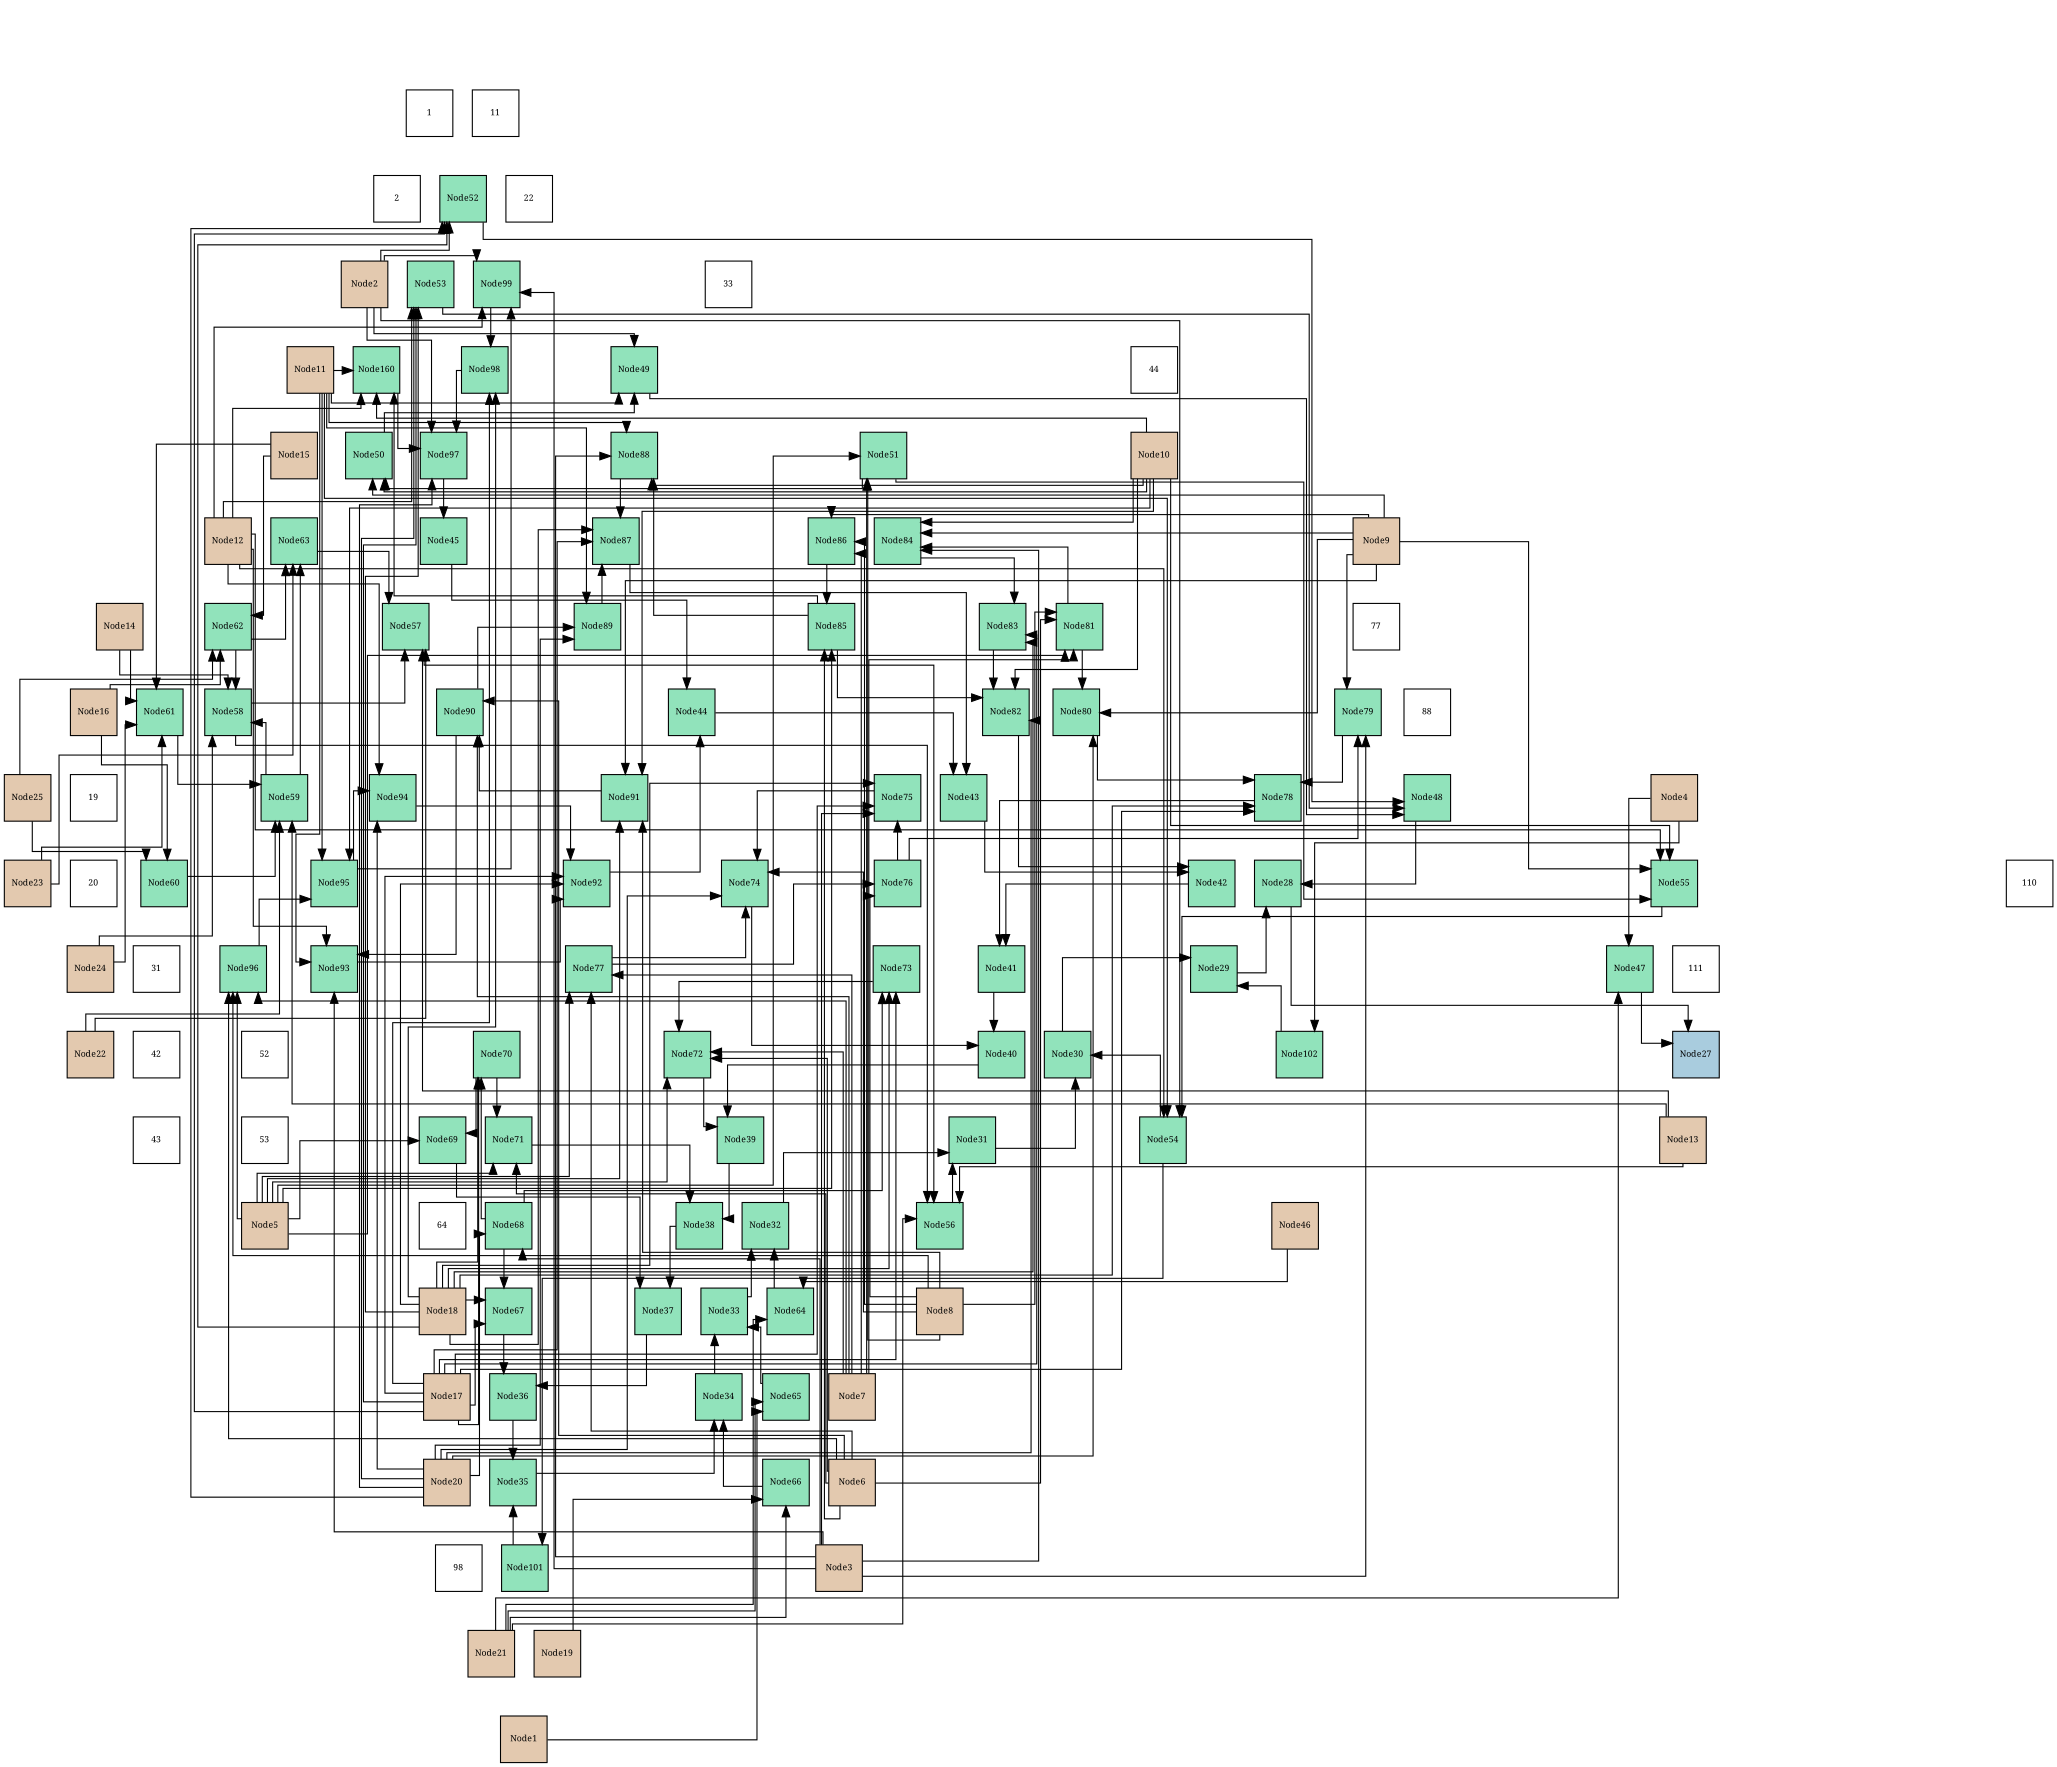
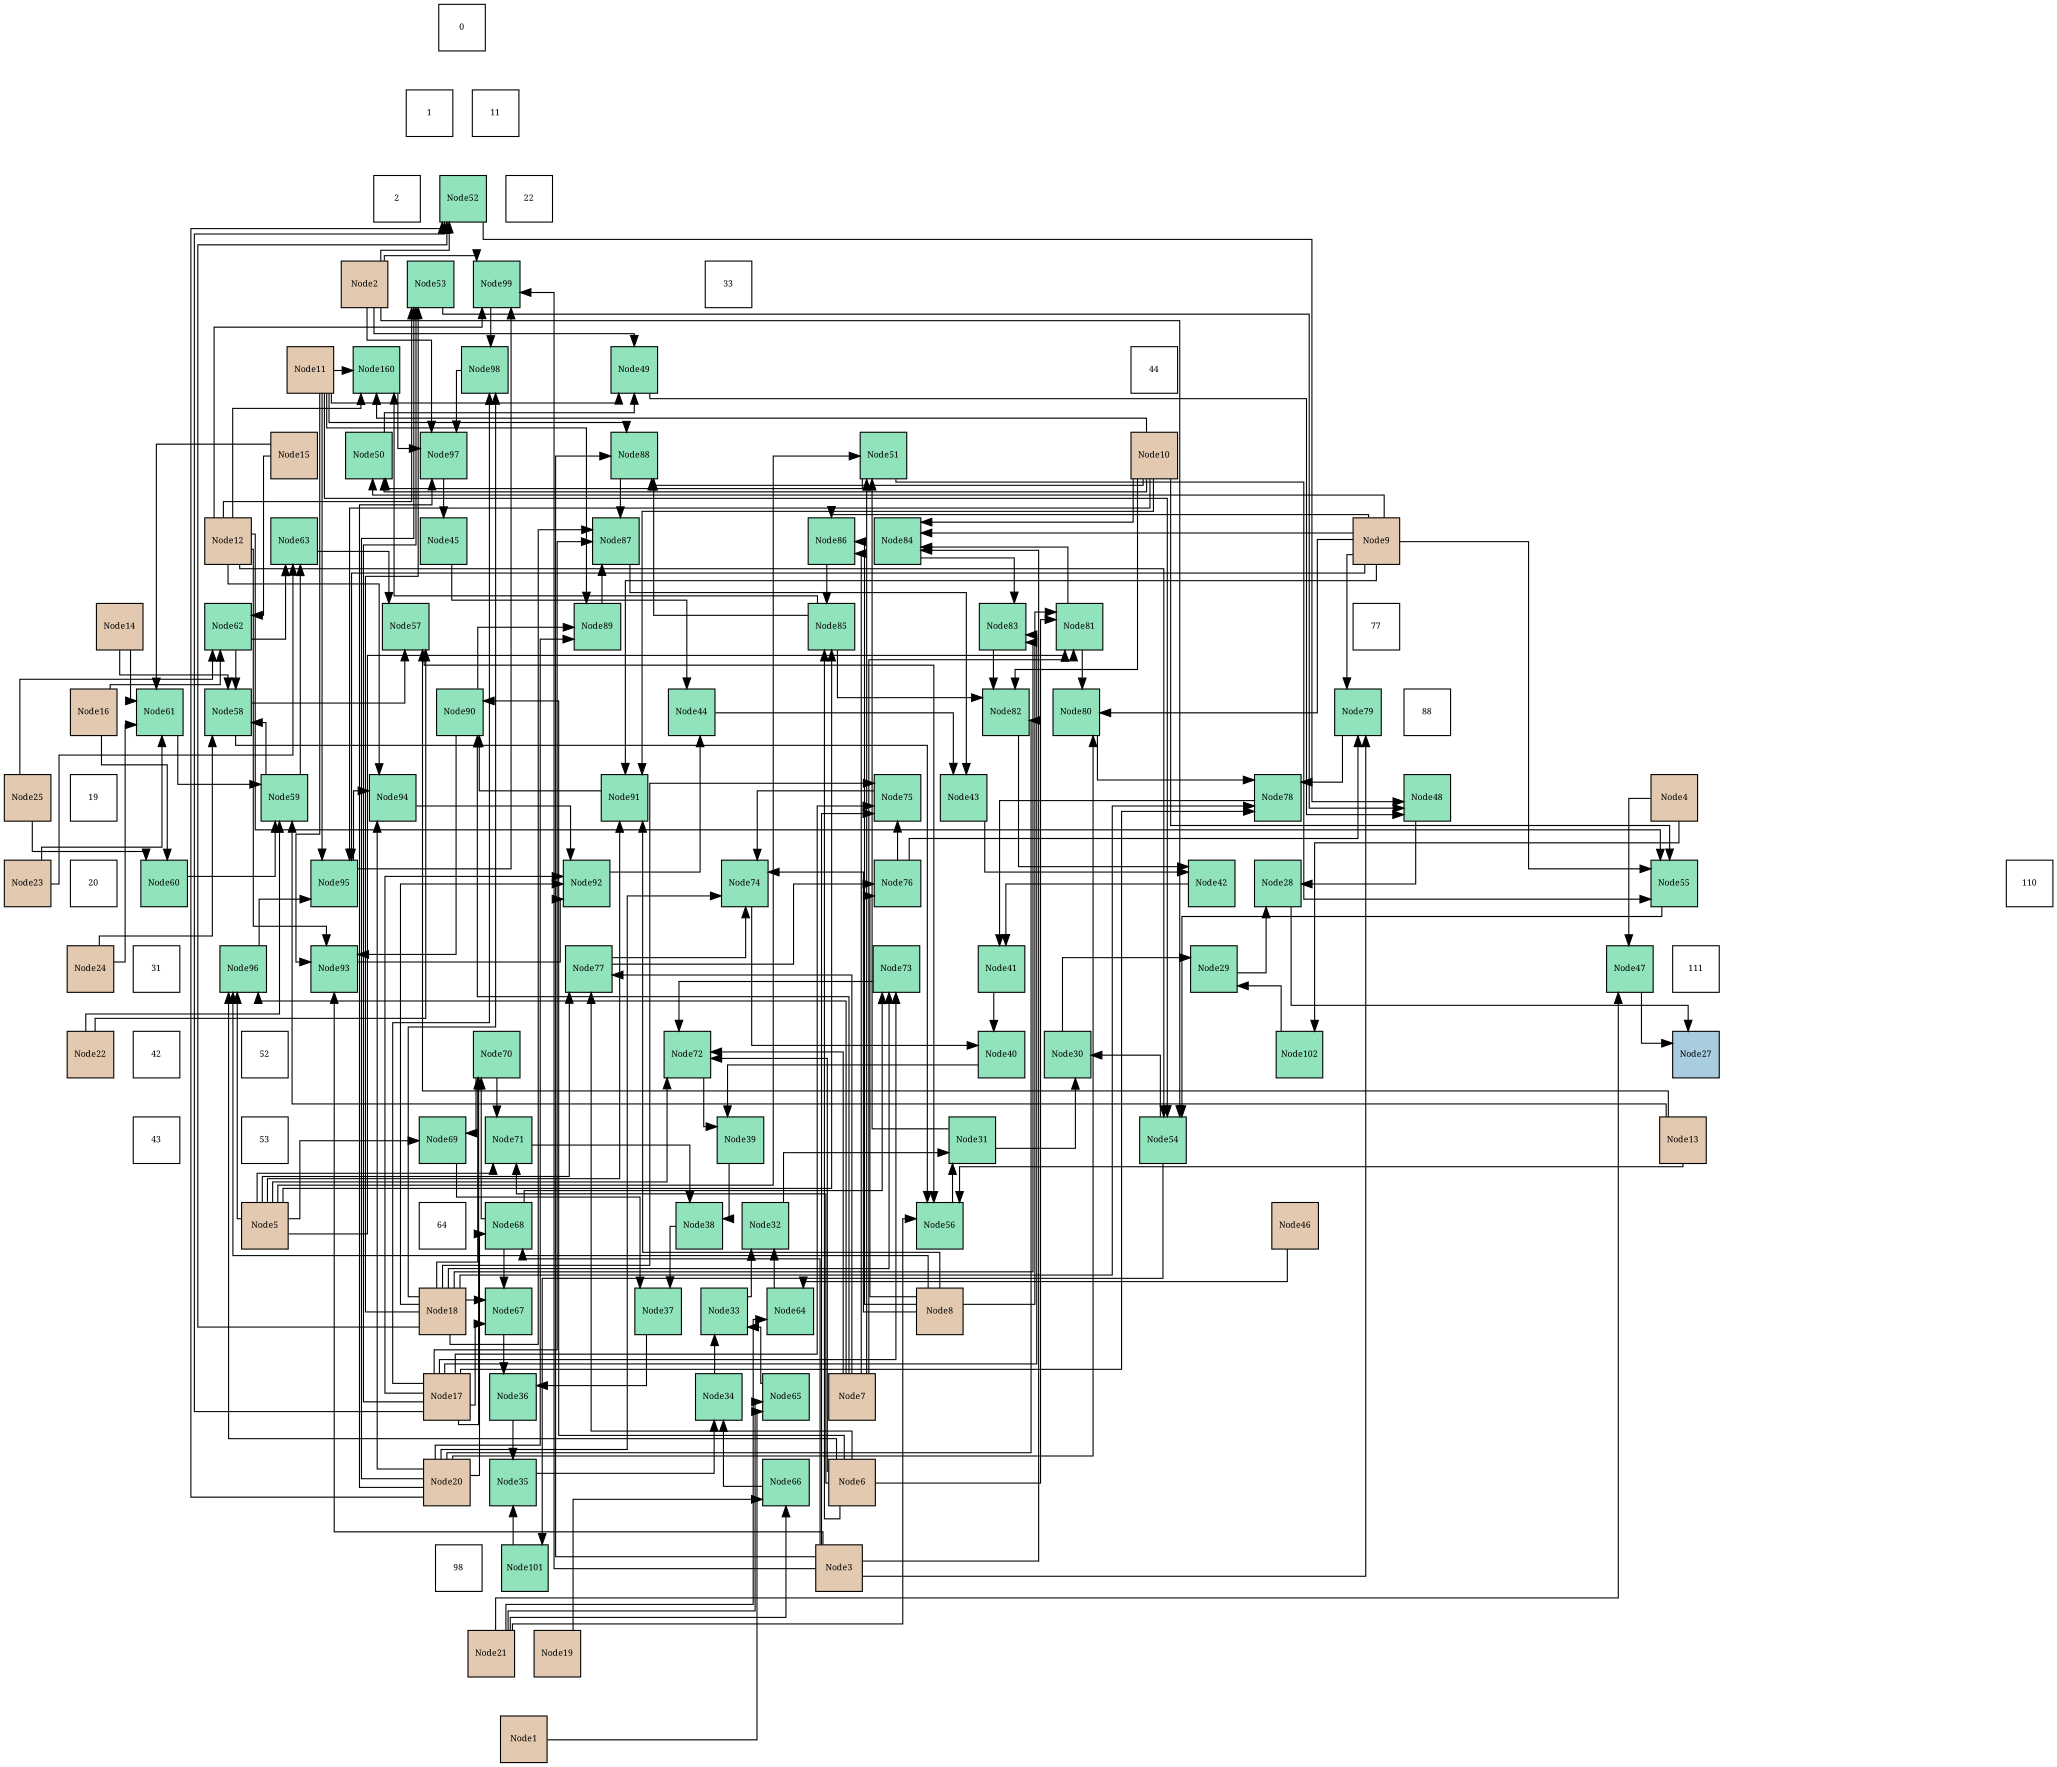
node "0": added
edge "Node9" -> "Node95": added
edge "Node8" -> "Node51": now "Node31" -> "Node51"
